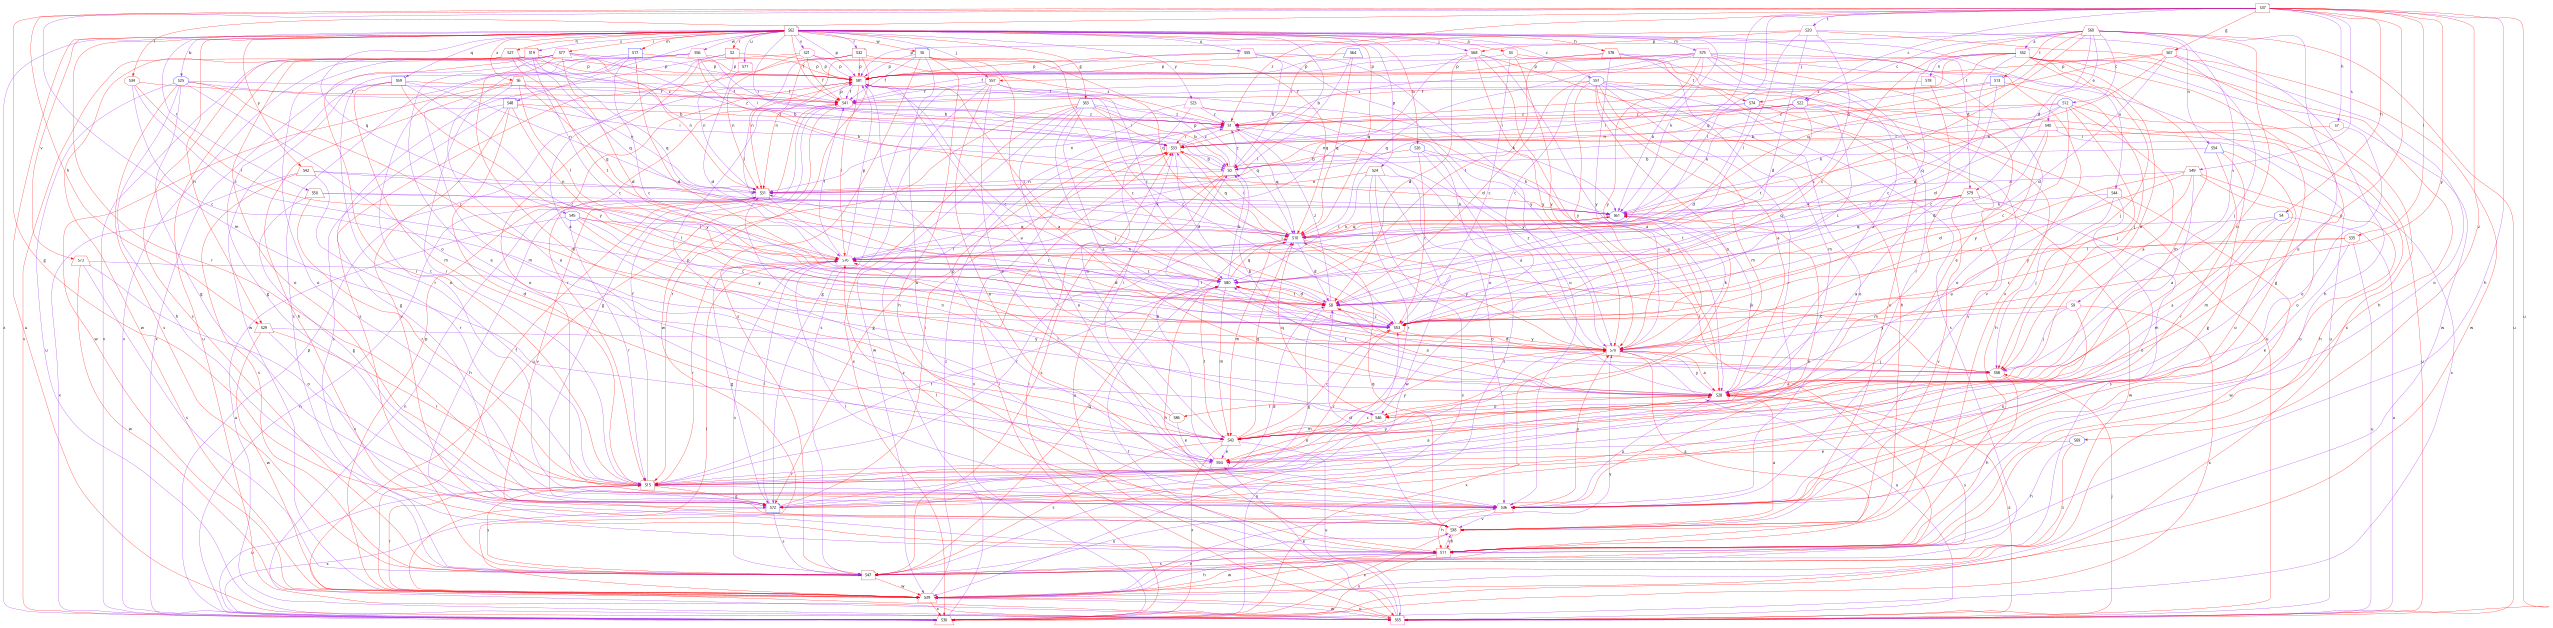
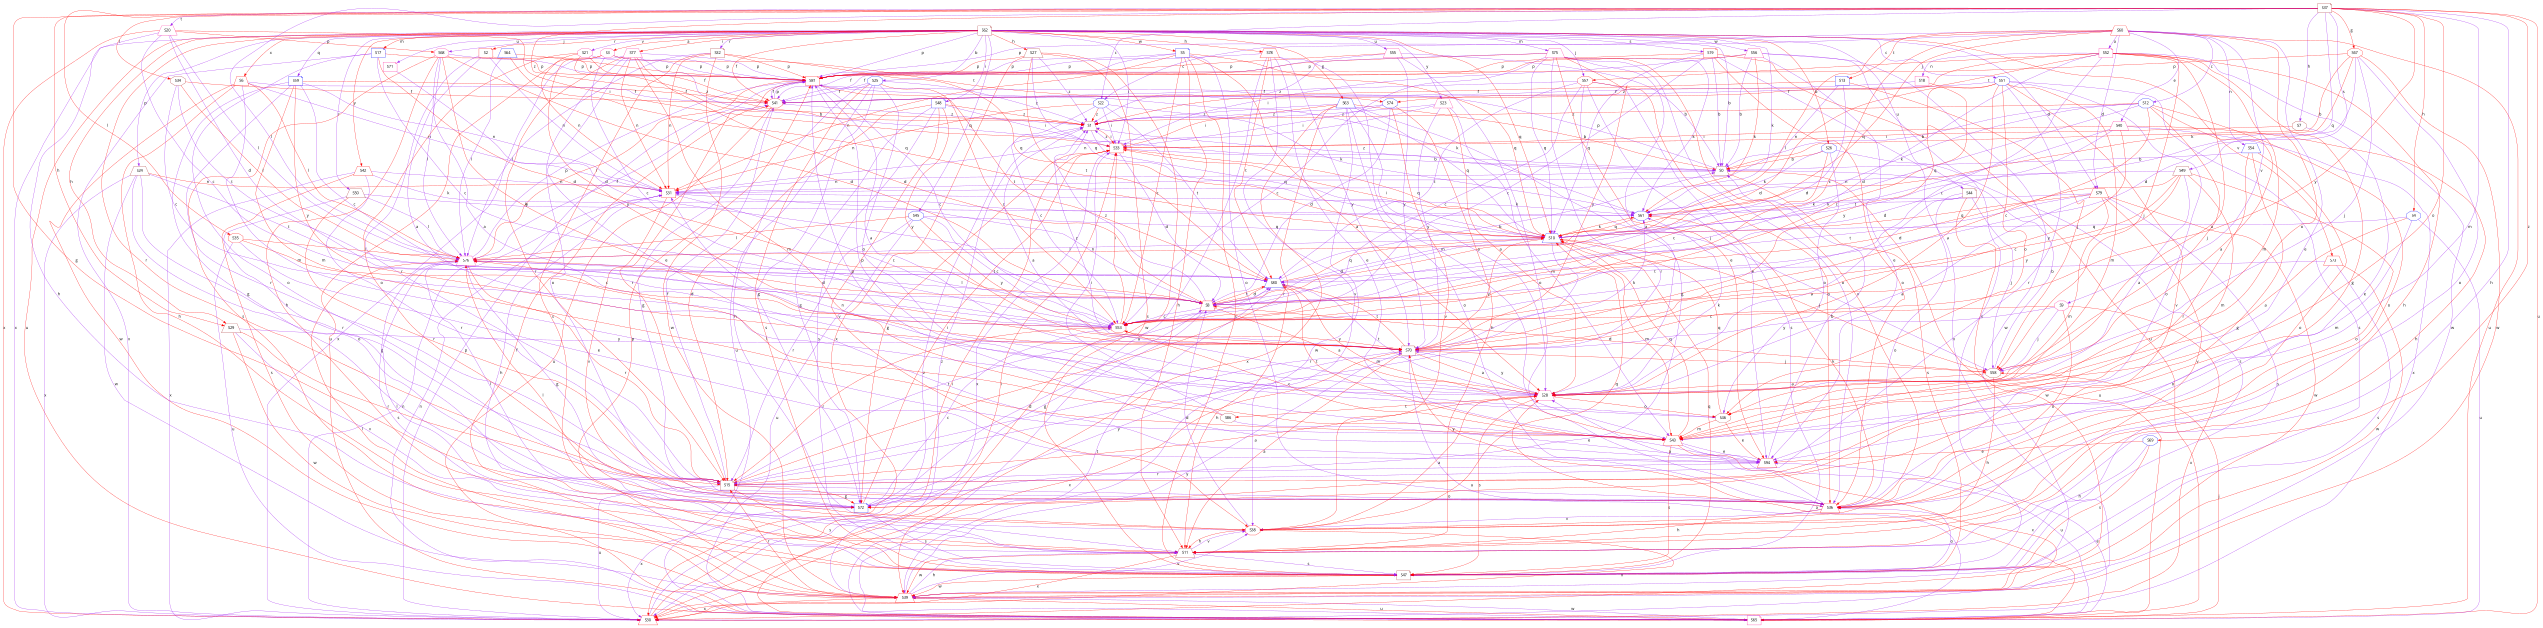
edge "S6" -> "S10": removed, label "q"
edge "S53" -> "S33": color purple -> red
edge "S78" -> "S94": added, label "e"
edge "S43" -> "S70": removed, label "y"
node "S11": shape note -> trapezium
edge "S22" -> "S65": removed, label "u"
